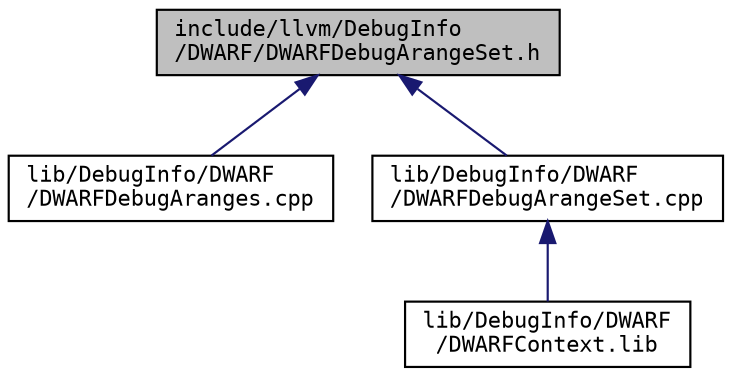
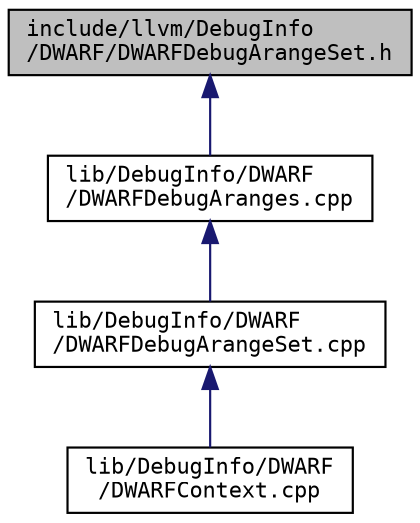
edge "lib/DebugInfo/DWARF /DWARFDebugArangeSet.cpp" -> "include/llvm/DebugInfo /DWARF/DWARFDebugArangeSet.h": now "lib/DebugInfo/DWARF /DWARFDebugArangeSet.cpp" -> "lib/DebugInfo/DWARF /DWARFDebugAranges.cpp"
node "lib/DebugInfo/DWARF /DWARFContext.lib": label "lib/DebugInfo/DWARF /DWARFContext.lib" -> "lib/DebugInfo/DWARF /DWARFContext.cpp"
